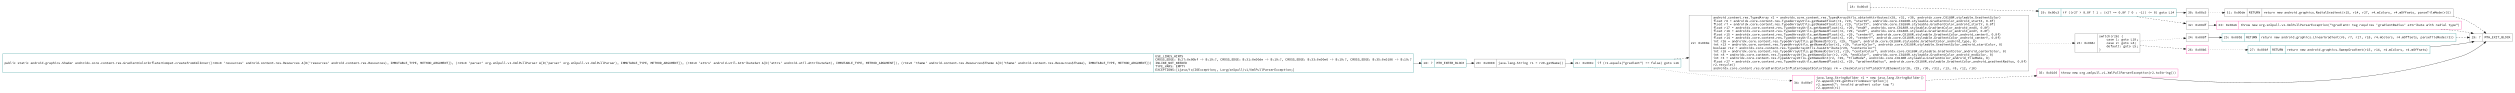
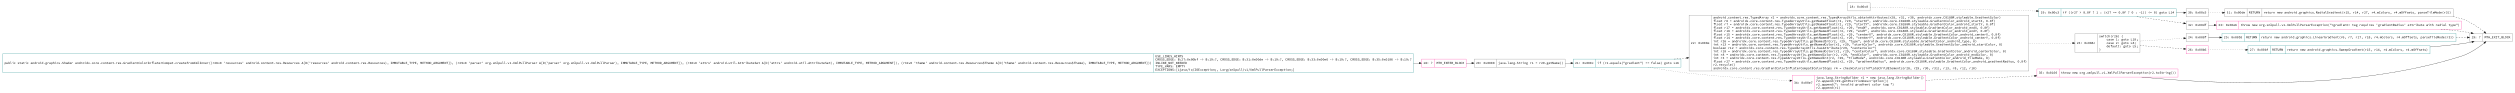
edge "28: 0x00c0" -> "29: 0x00c3": style dashed -> dotted
node "18: ?": color teal -> deeppink
